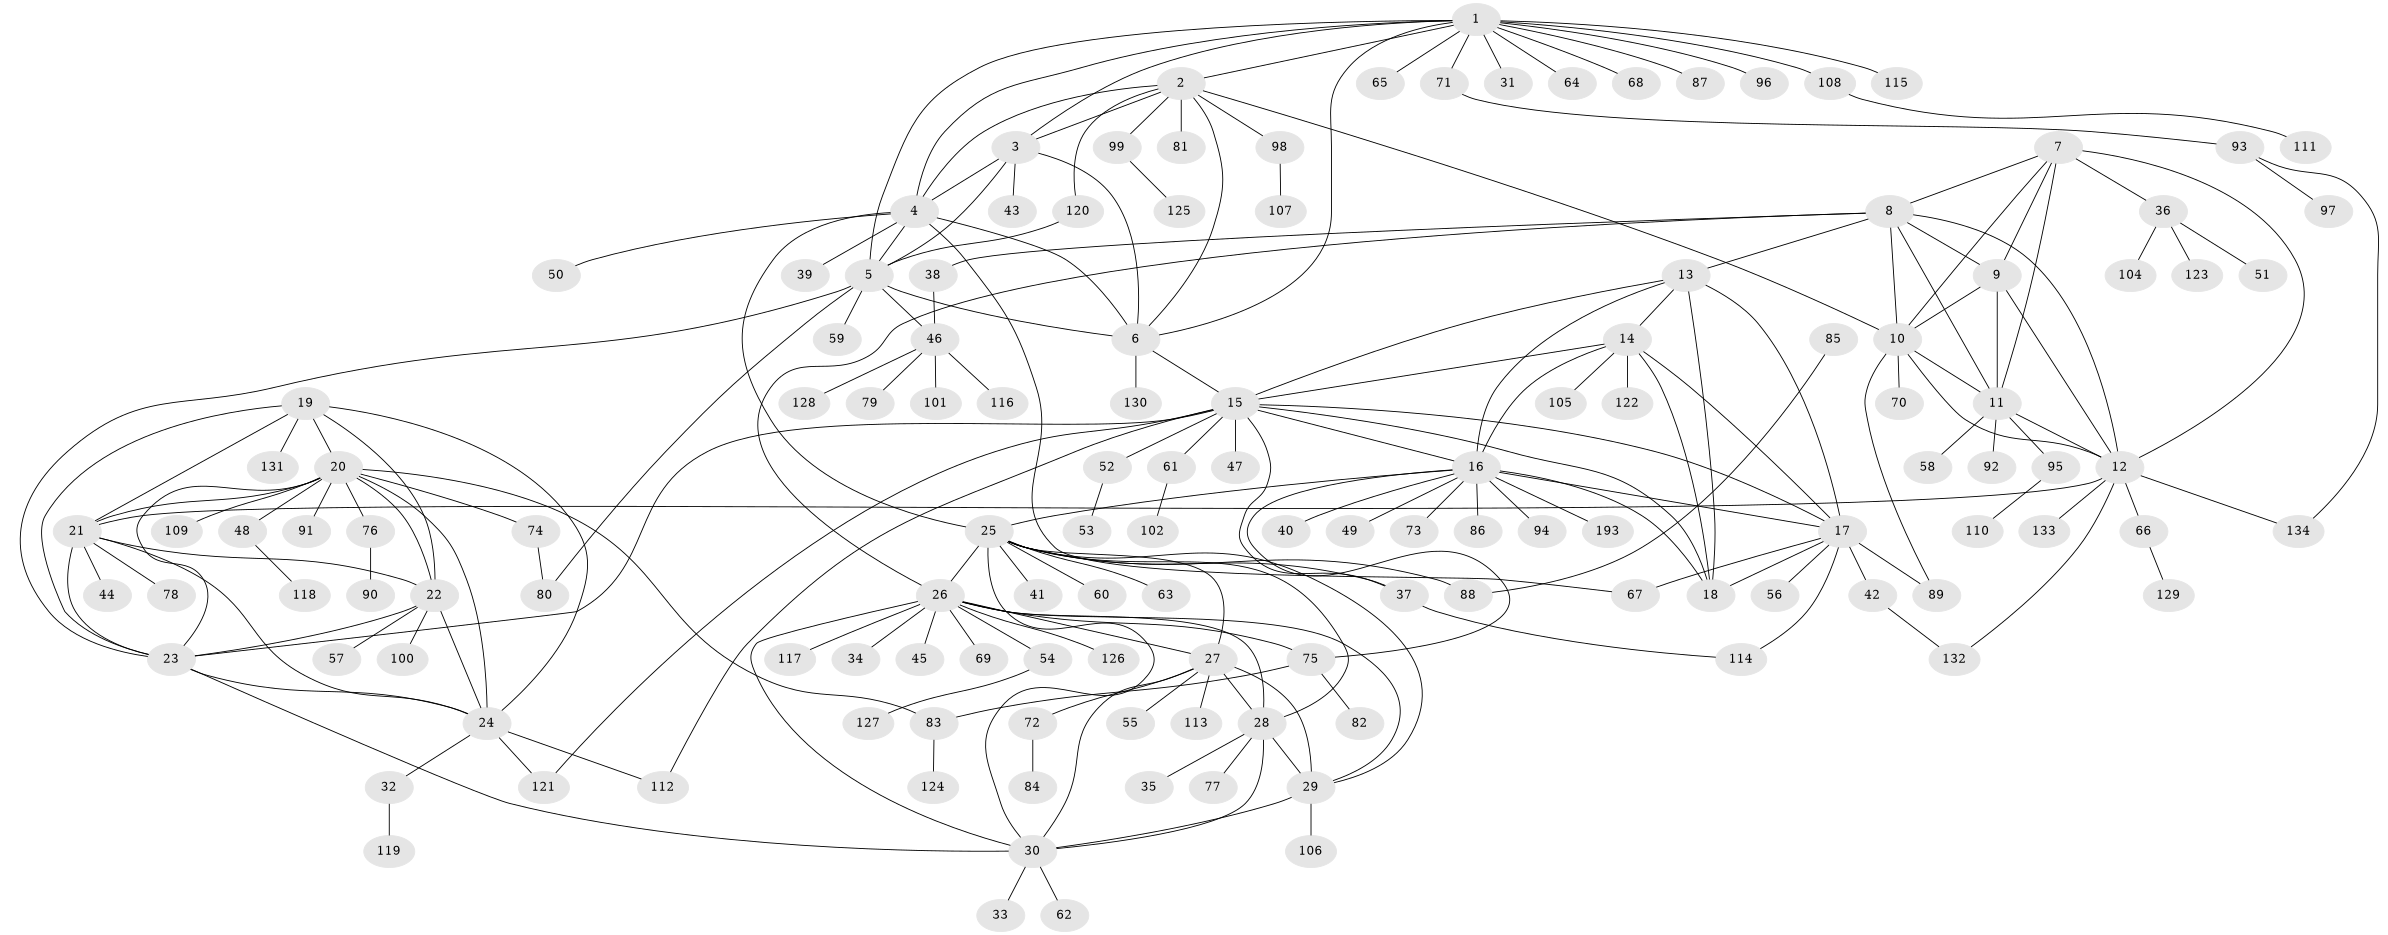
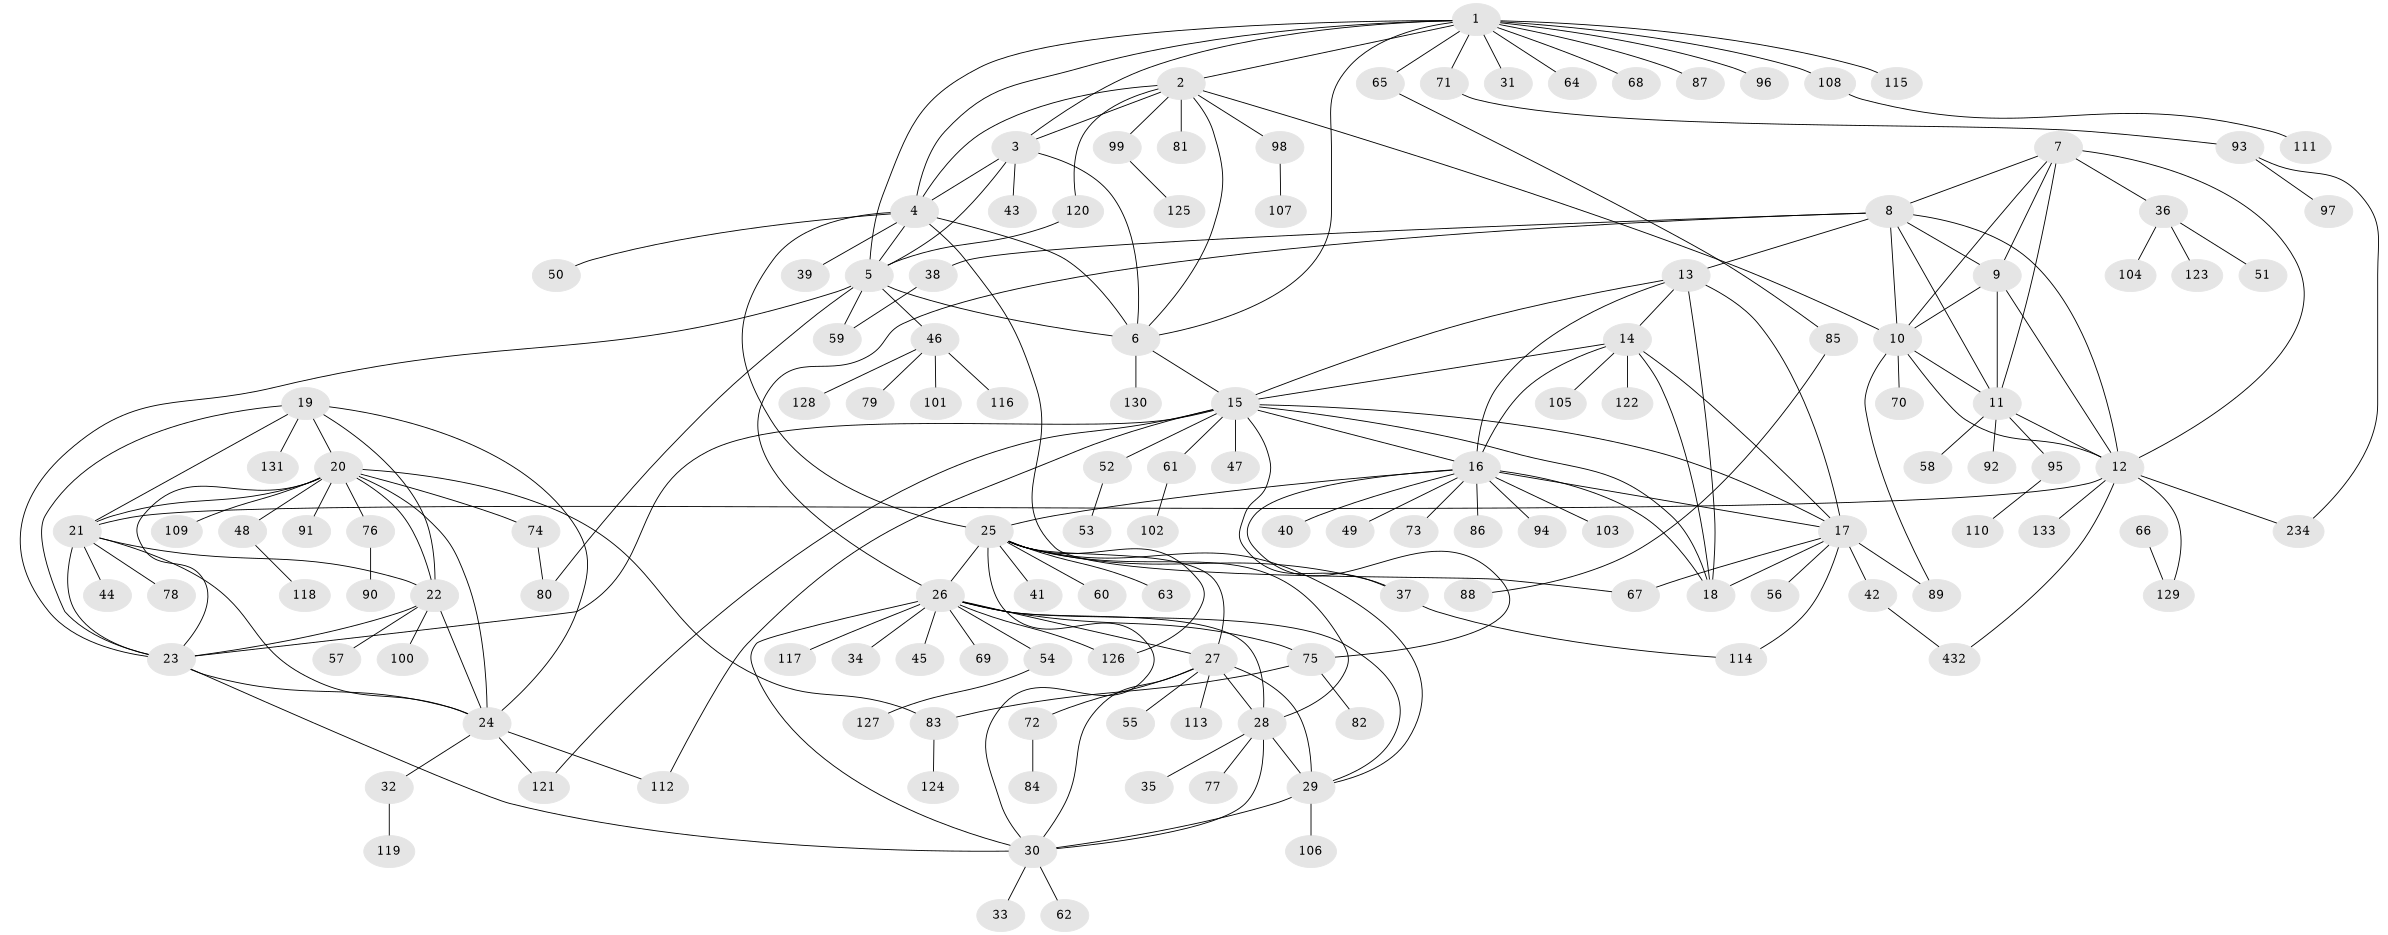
edge "65" -- "85": added
edge "38" -- "46": now "38" -- "59"
edge "12" -- "66": now "12" -- "129"
node "193": label "193" -> "103"
node "134": label "134" -> "234"
edge "25" -- "88": now "25" -- "126"
node "132": label "132" -> "432"
